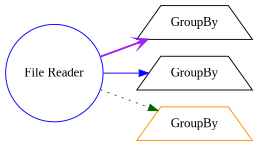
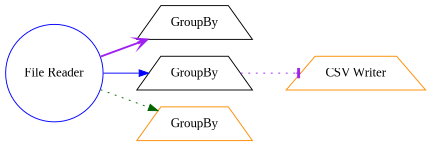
node "CSV Writer": added
